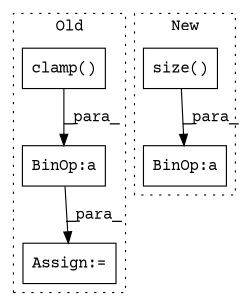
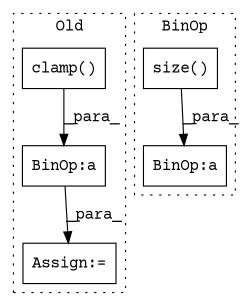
cluster "New": label "New" -> "BinOp"
